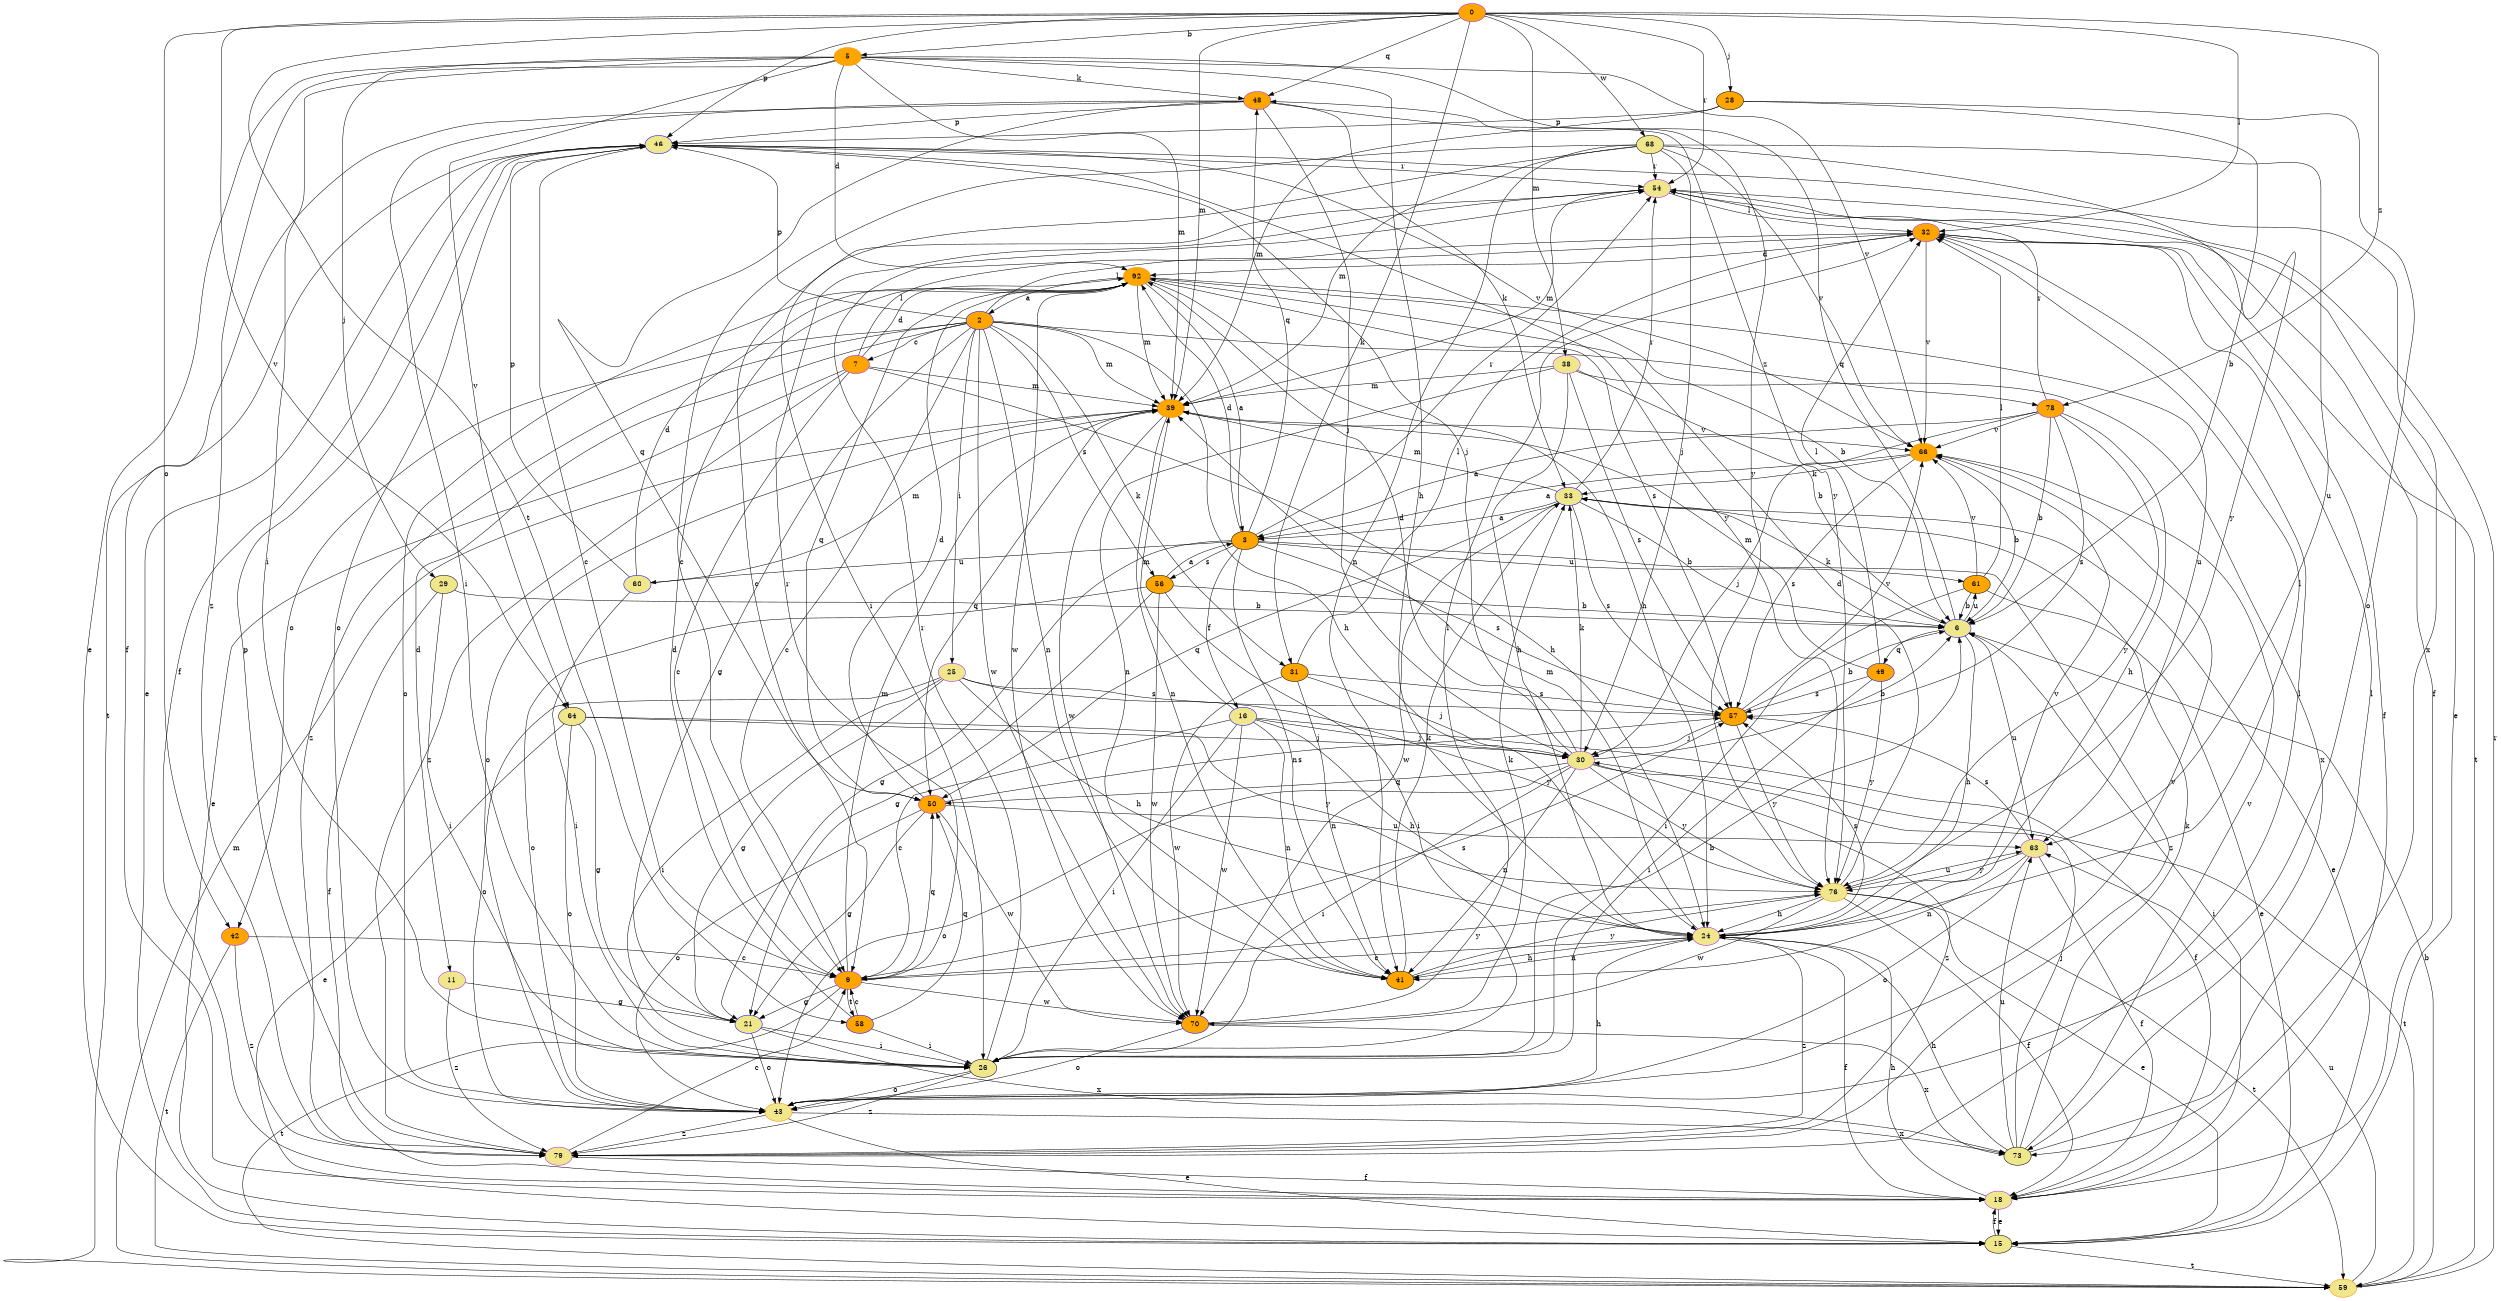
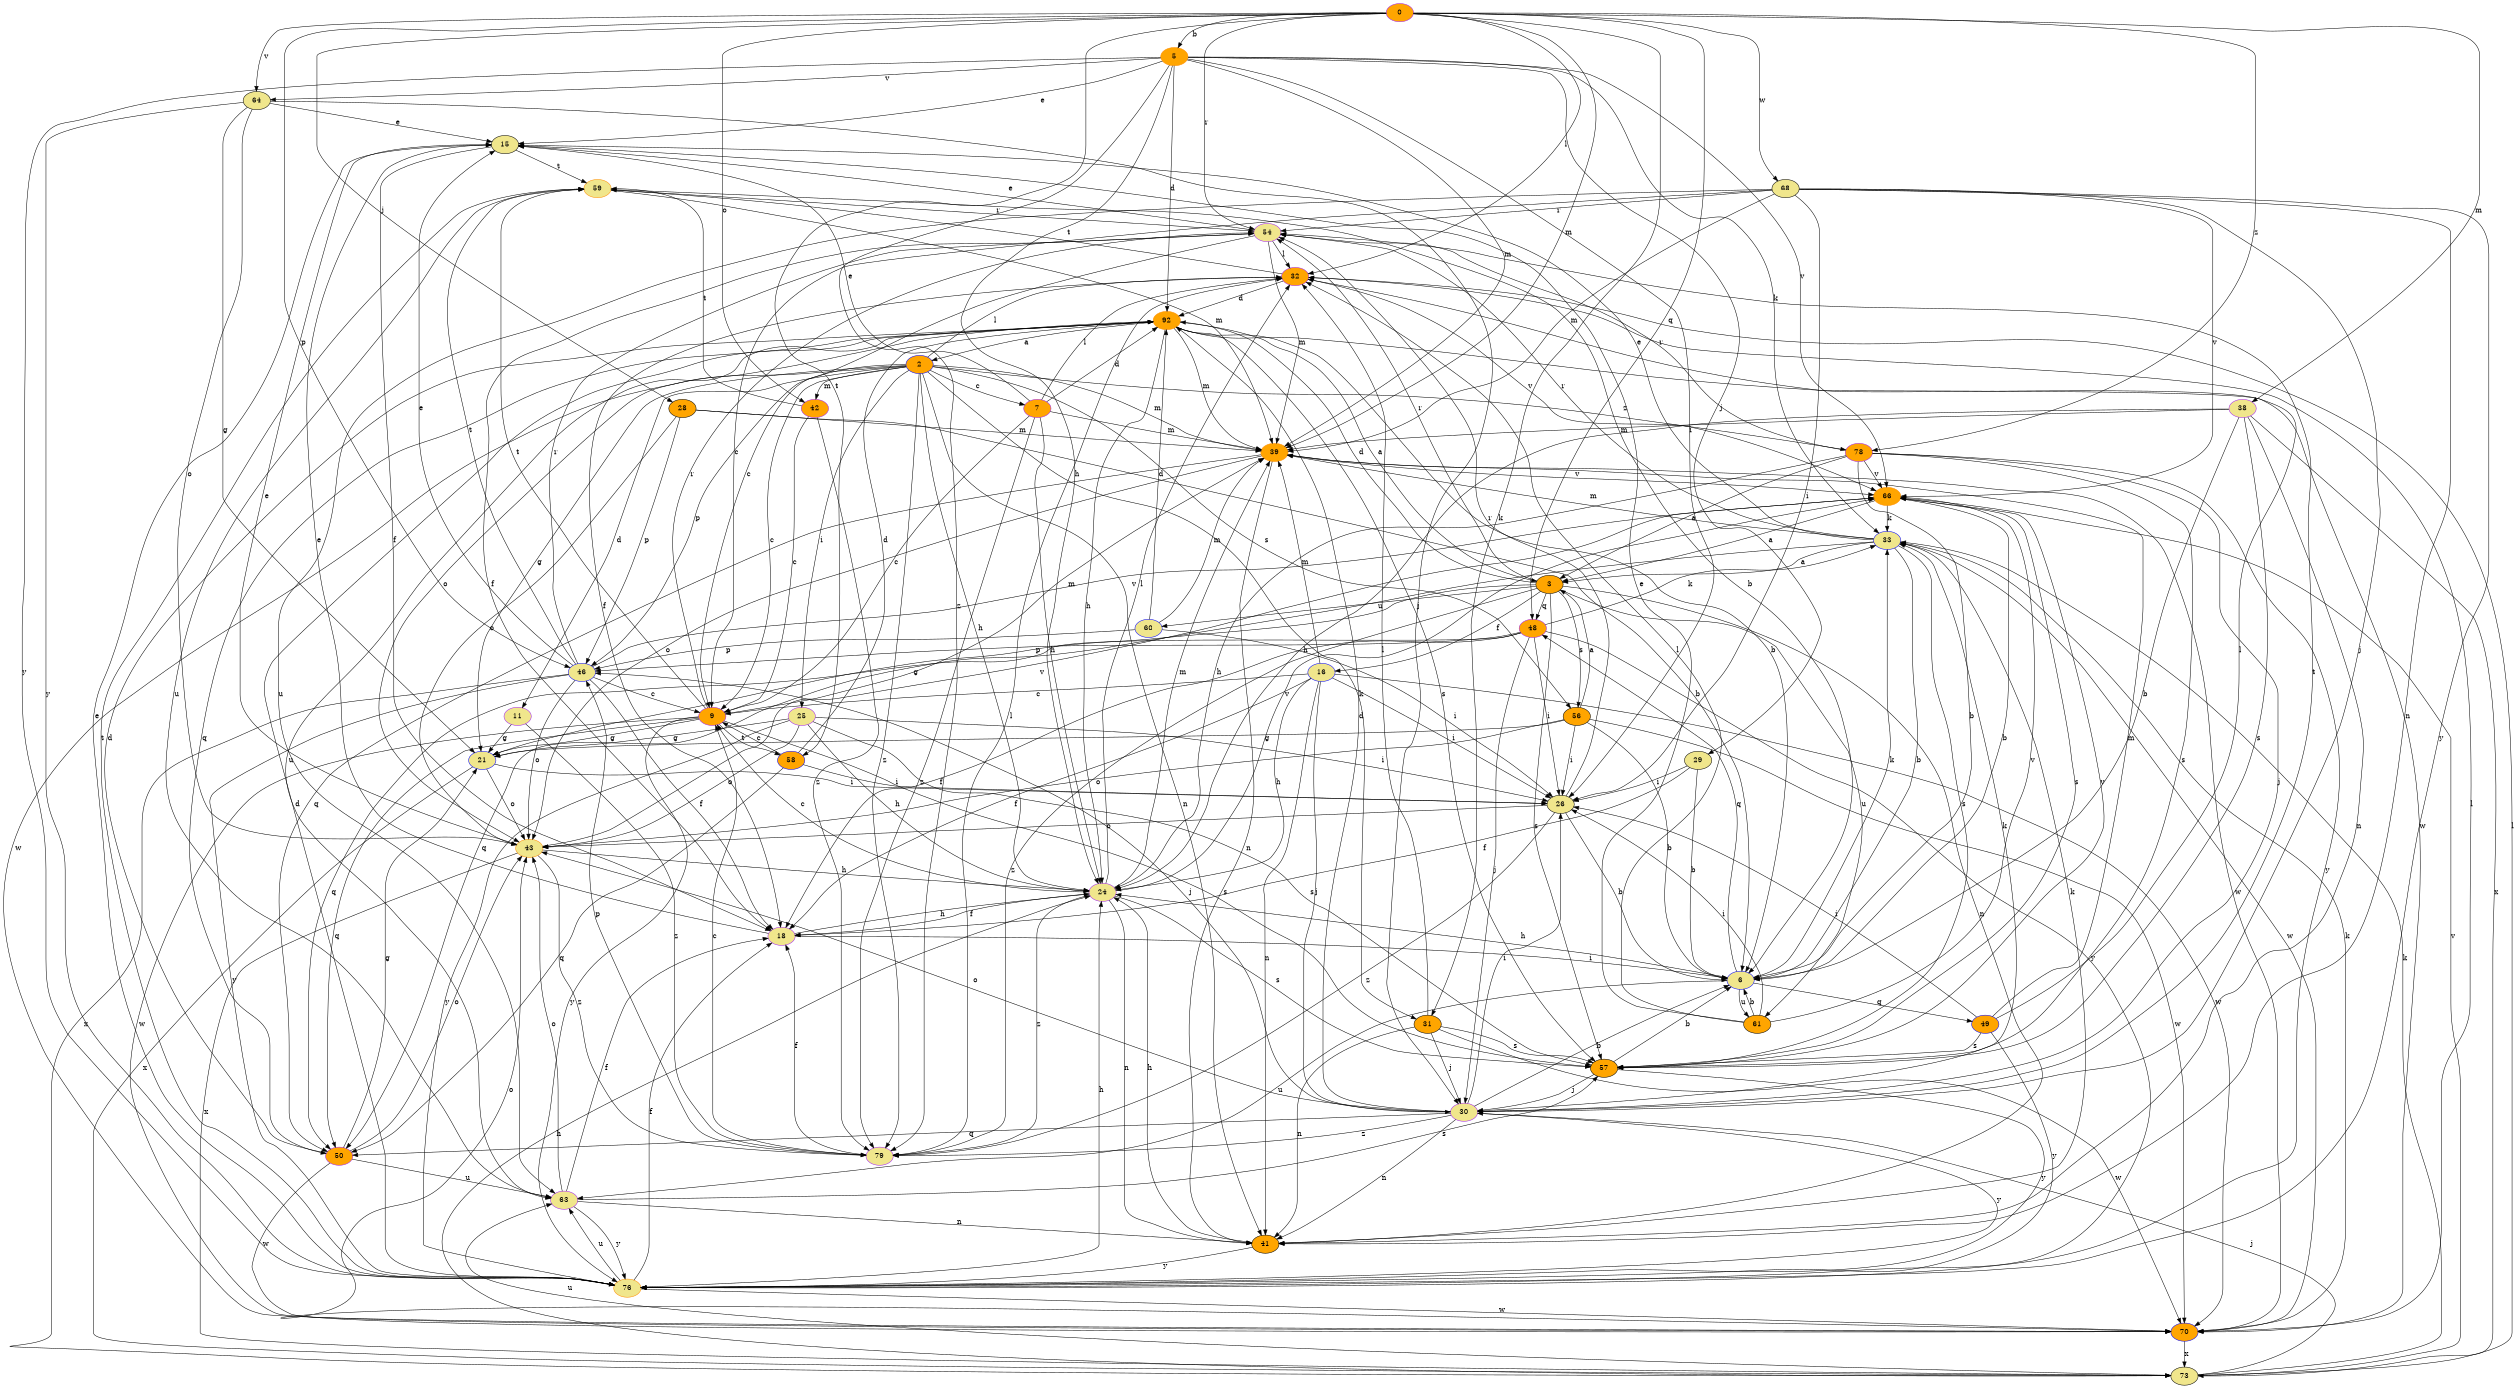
edge "5" -> "48": now "5" -> "33"
edge "2" -> "42": label "o" -> "m"
edge "50" -> "57": removed, label "s"
edge "30" -> "59": now "30" -> "54"
